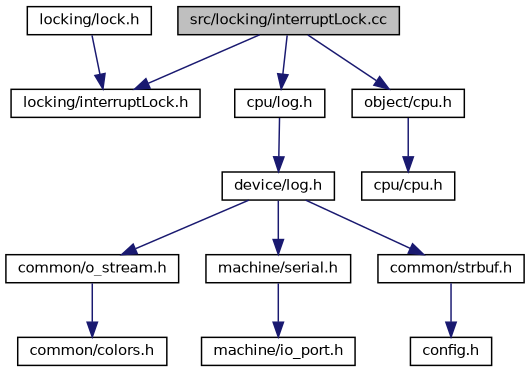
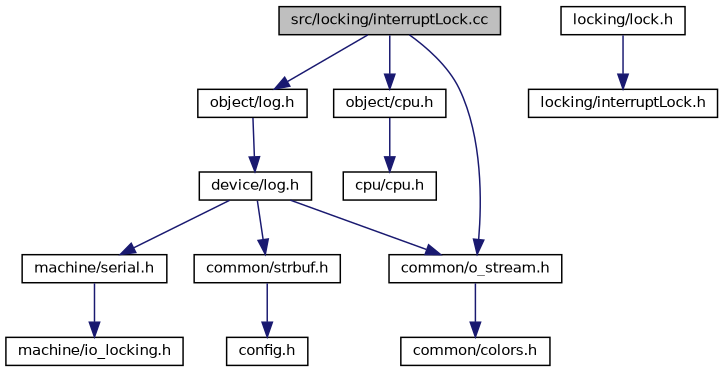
edge "src/locking/interruptLock.cc" -> "locking/interruptLock.h": now "src/locking/interruptLock.cc" -> "common/o_stream.h"
node "cpu/log.h": label "cpu/log.h" -> "object/log.h"
node "machine/io_port.h": label "machine/io_port.h" -> "machine/io_locking.h"
